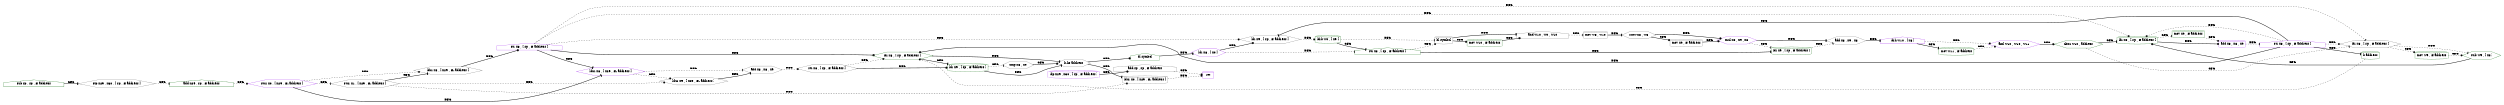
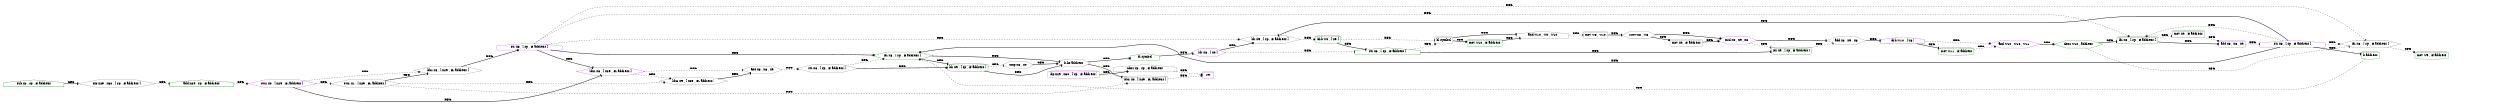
edge "mov w10 , # address" -> "and w10 , w0 , w10": arrowhead dot -> tee
node "strb w9 , [ x8 ]": removed
node "add sp , sp , # address": label "add sp , sp , # address" -> "cbnz sp , sp , # address"
